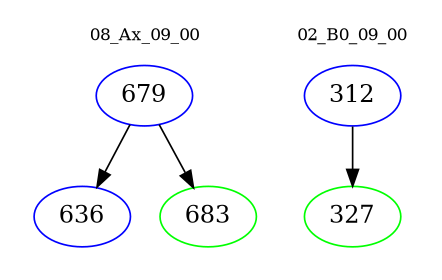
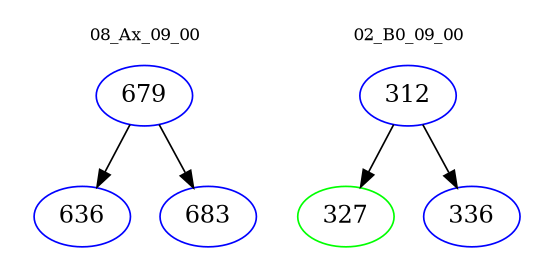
node "683": color green -> blue
node "336": added
